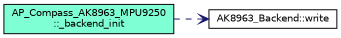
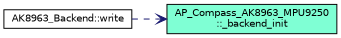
edge "AP_Compass_AK8963_MPU9250 ::_backend_init" -> "AK8963_Backend::write": reversed
